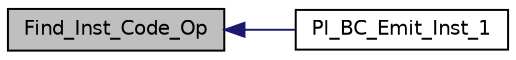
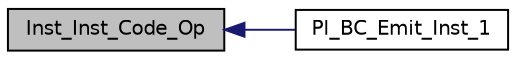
node "Find_Inst_Code_Op": label "Find_Inst_Code_Op" -> "Inst_Inst_Code_Op"
